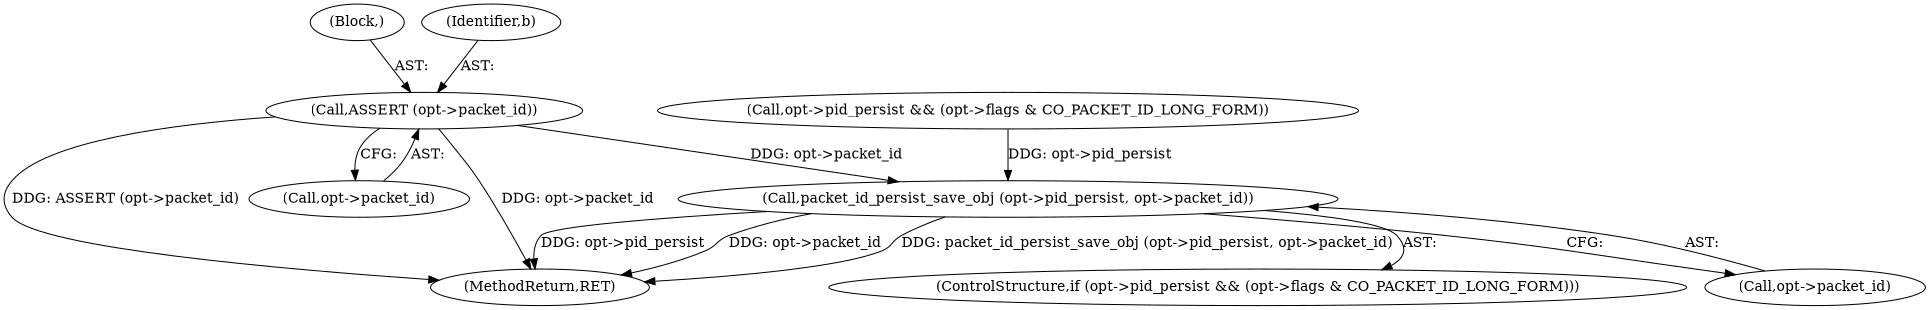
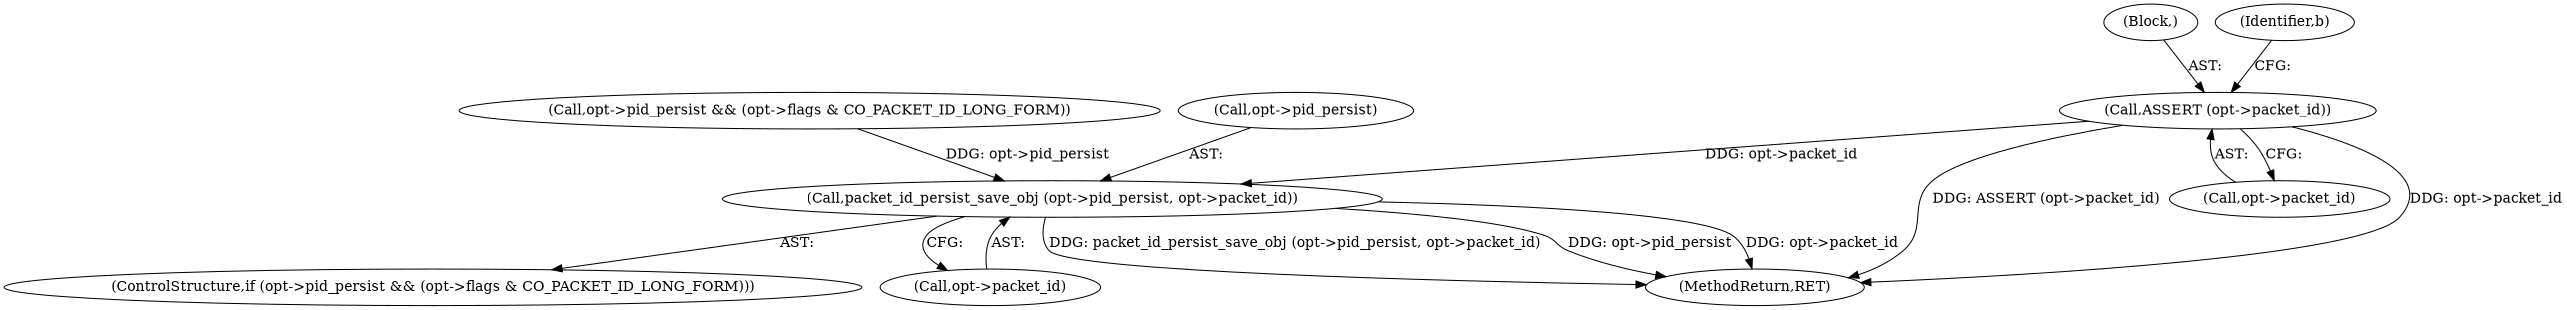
edge "(Identifier,b)" -> "(Call,ASSERT (opt->packet_id))": label "AST: " -> "CFG: "
node "(Call,opt->pid_persist)": added
